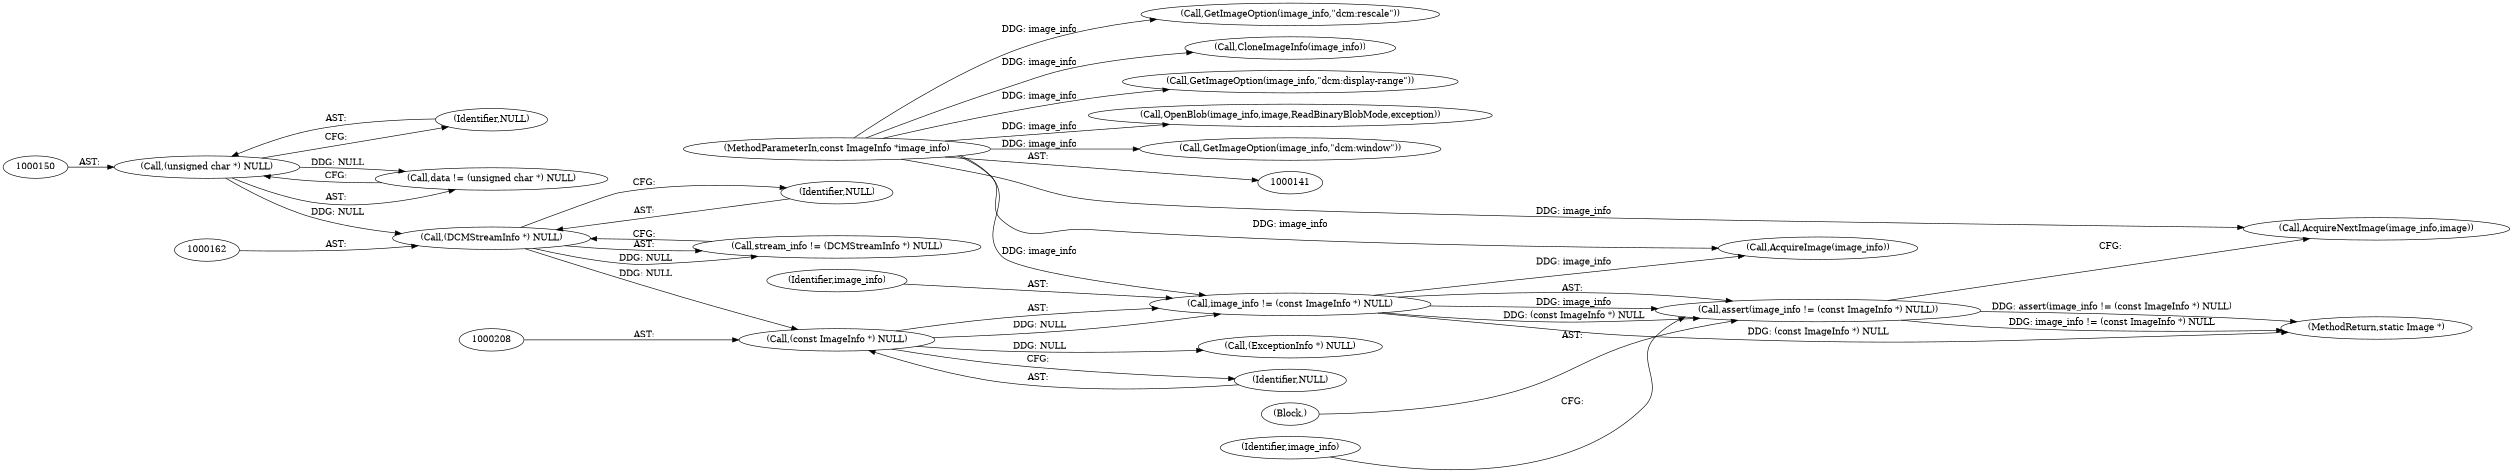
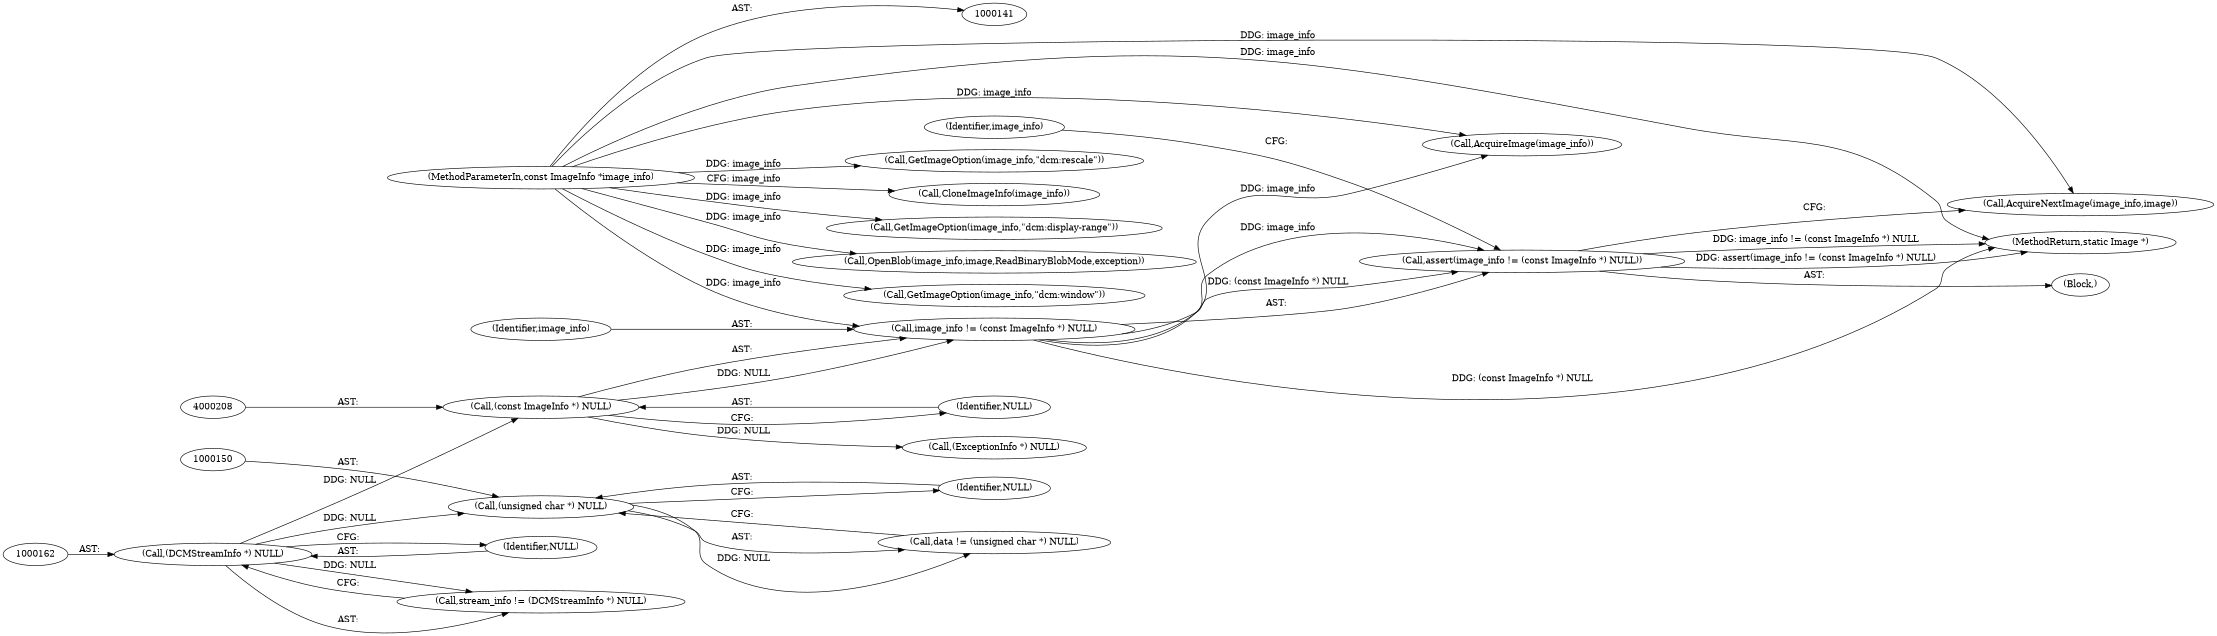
edge "(MethodParameterIn,const ImageInfo *image_info)" -> "(Call,CloneImageInfo(image_info))": label "DDG: image_info" -> "CFG: image_info"
edge "(MethodParameterIn,const ImageInfo *image_info)" -> "(MethodReturn,static Image *)": added, label "DDG: image_info"
edge "(Call,(unsigned char *) NULL)" -> "(Call,(DCMStreamInfo *) NULL)": reversed
node "1000208": label "1000208" -> "4000208"
edge "(Block,)" -> "(Call,assert(image_info != (const ImageInfo *) NULL))": reversed
